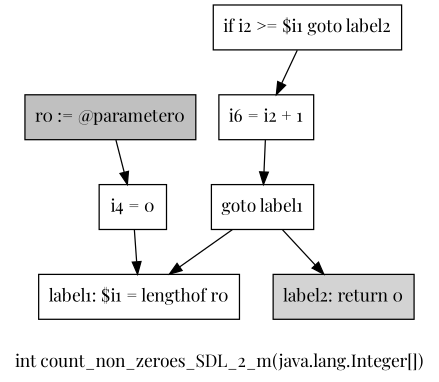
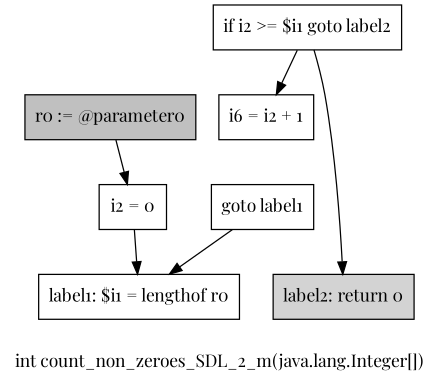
edge "i6 = i2 + 1" -> "goto label1": removed
node "i4 = 0": label "i4 = 0" -> "i2 = 0"
edge "goto label1" -> "label2: return 0": now "if i2 >= $i1 goto label2" -> "label2: return 0"
